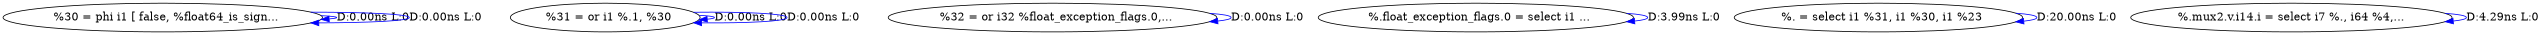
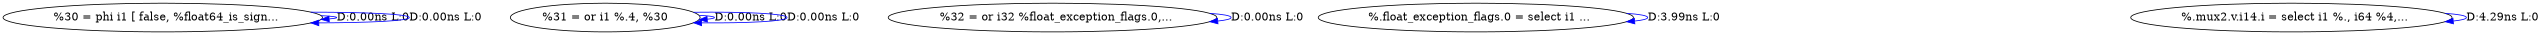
node "%31 = or i1 %.1, %30": label "%31 = or i1 %.1, %30" -> "%31 = or i1 %.4, %30"
node "%. = select i1 %31, i1 %30, i1 %23": removed
node "%.mux2.v.i14.i = select i7 %., i64 %4,...": label "%.mux2.v.i14.i = select i7 %., i64 %4,..." -> "%.mux2.v.i14.i = select i1 %., i64 %4,..."
